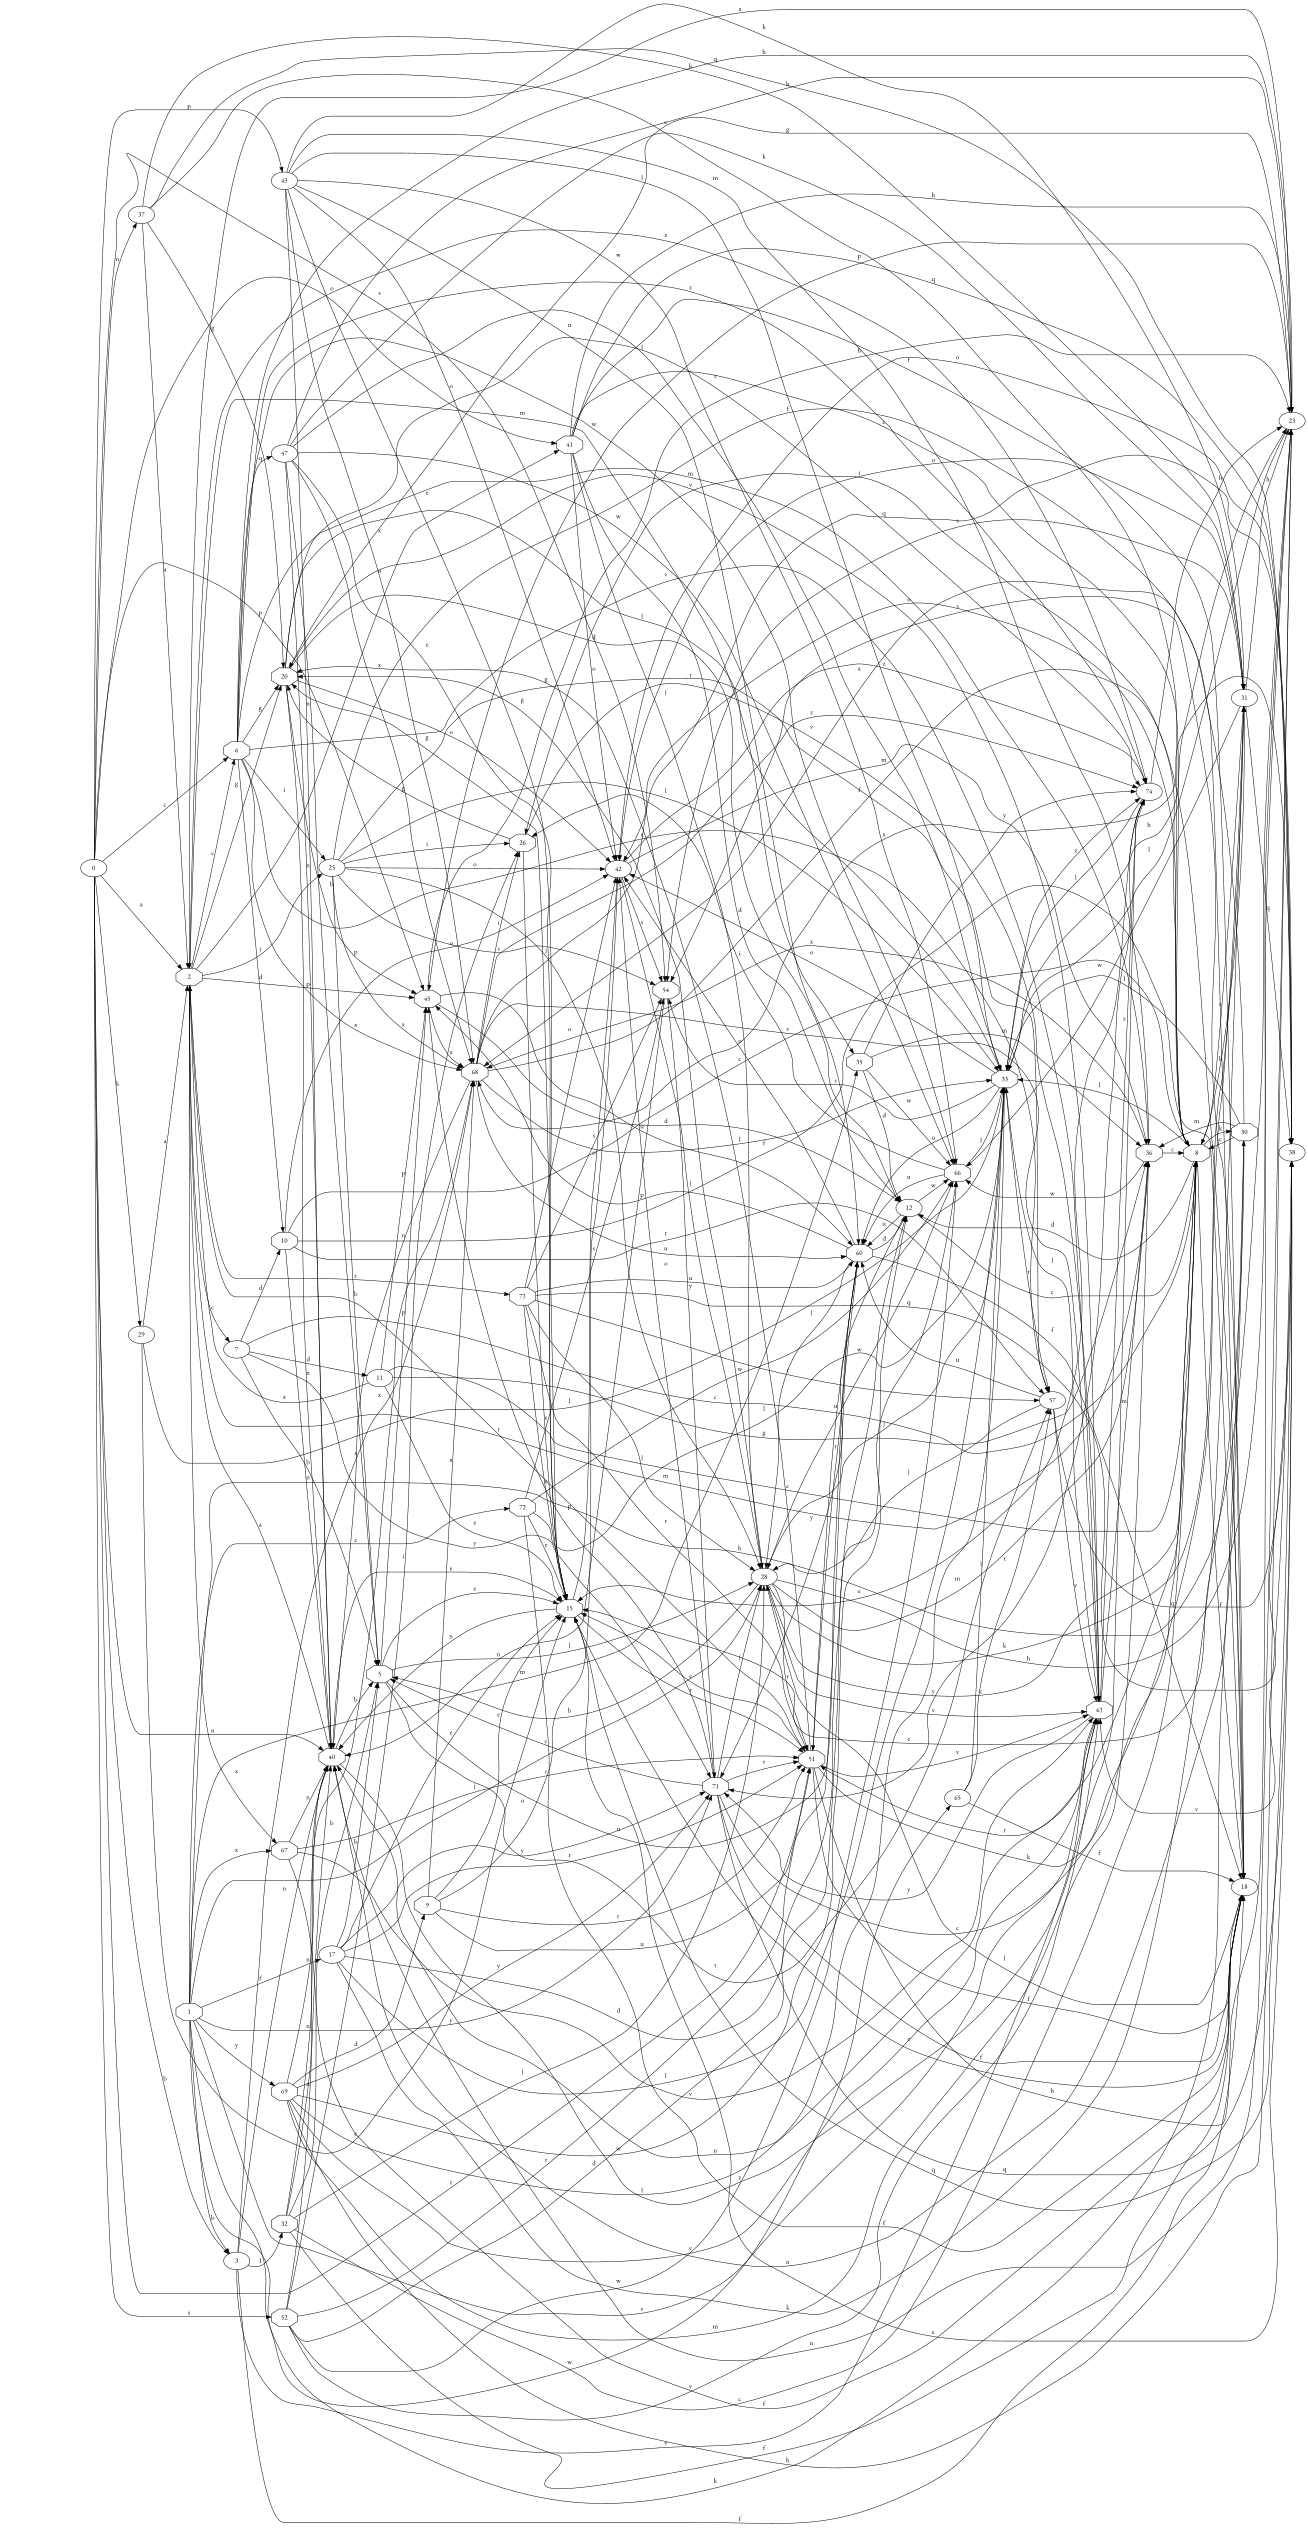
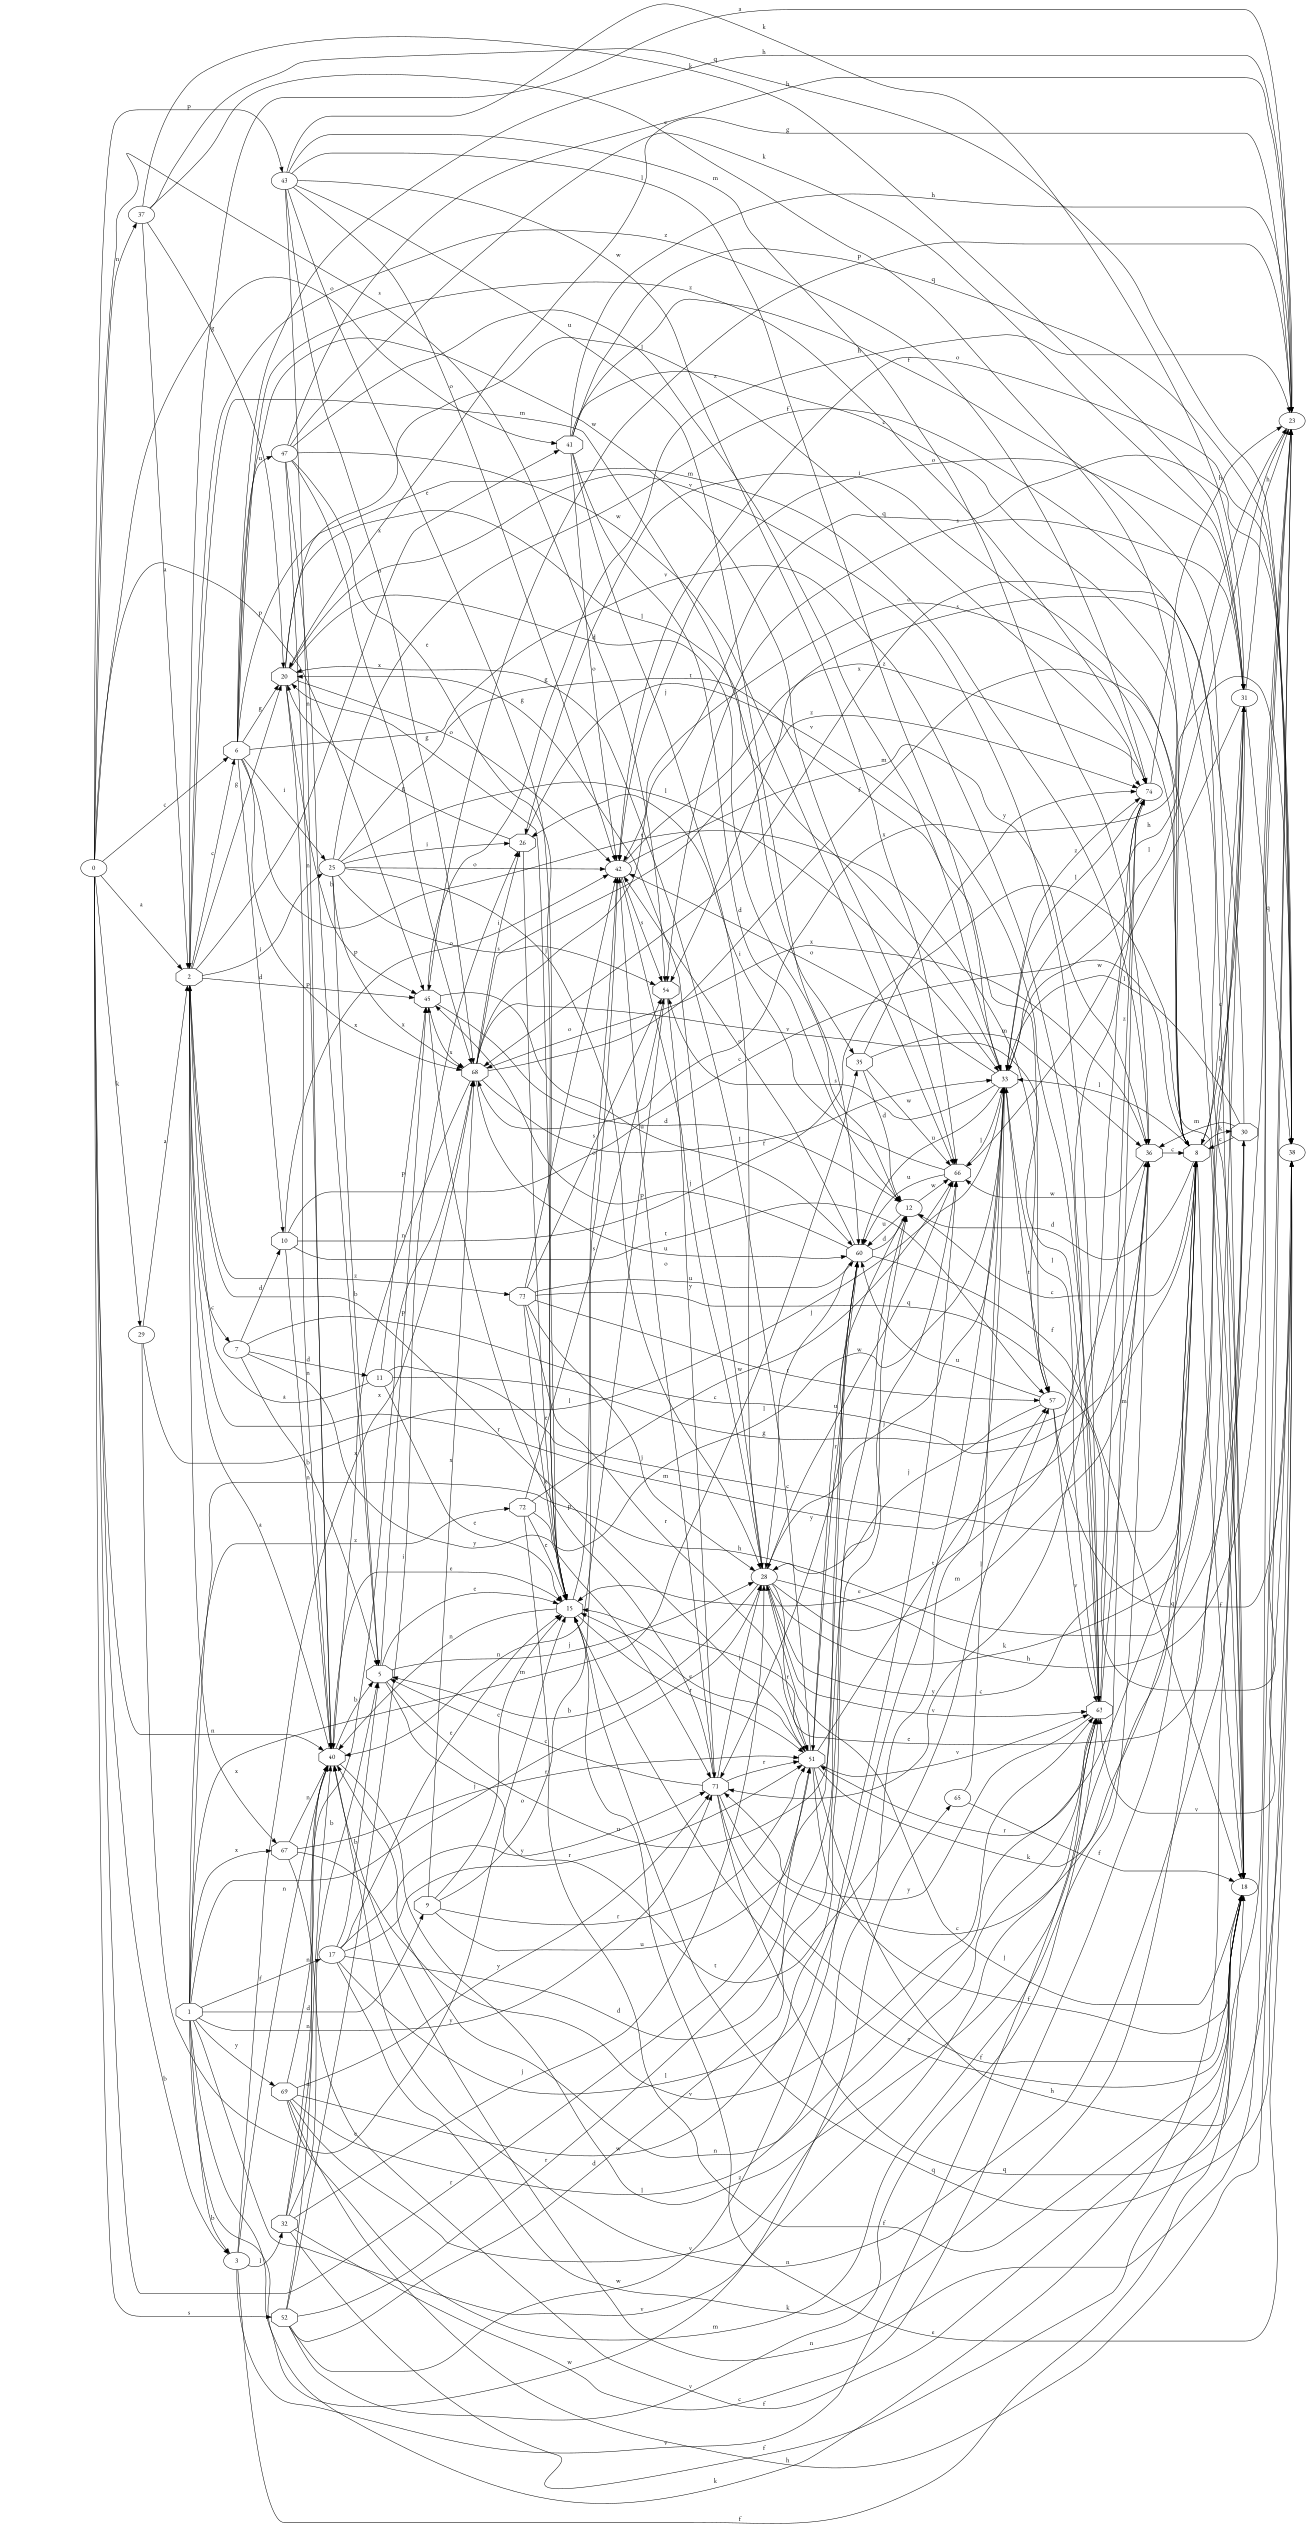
edge "6" -> "47": label "q" -> "u"
edge "65" -> "57": now "51" -> "57"
edge "69" -> "9": now "1" -> "9"
